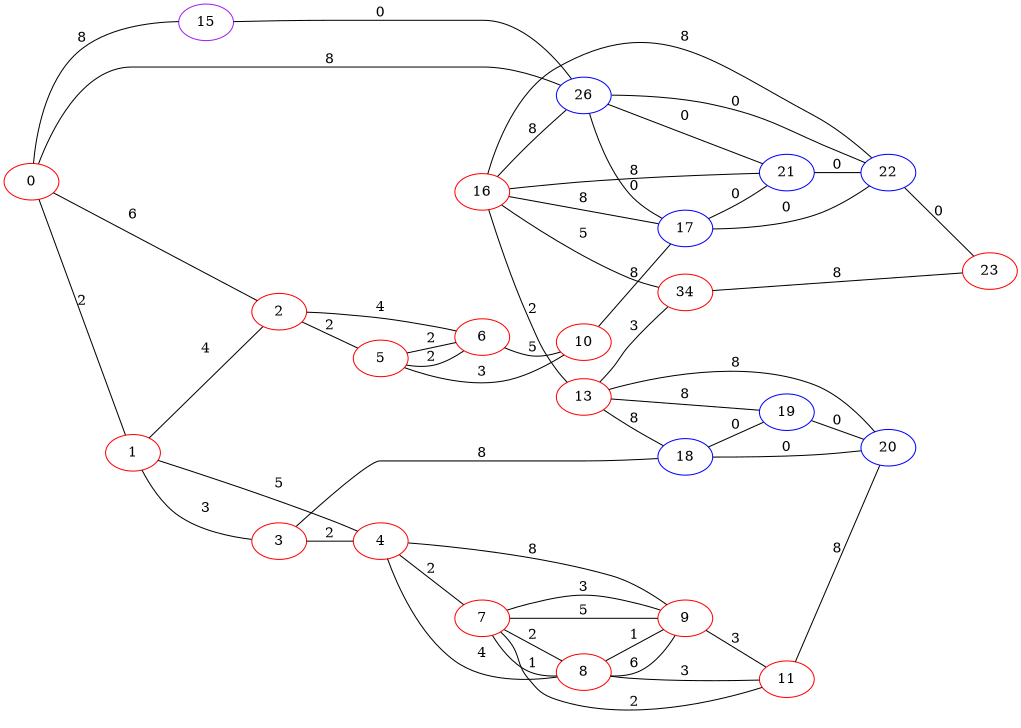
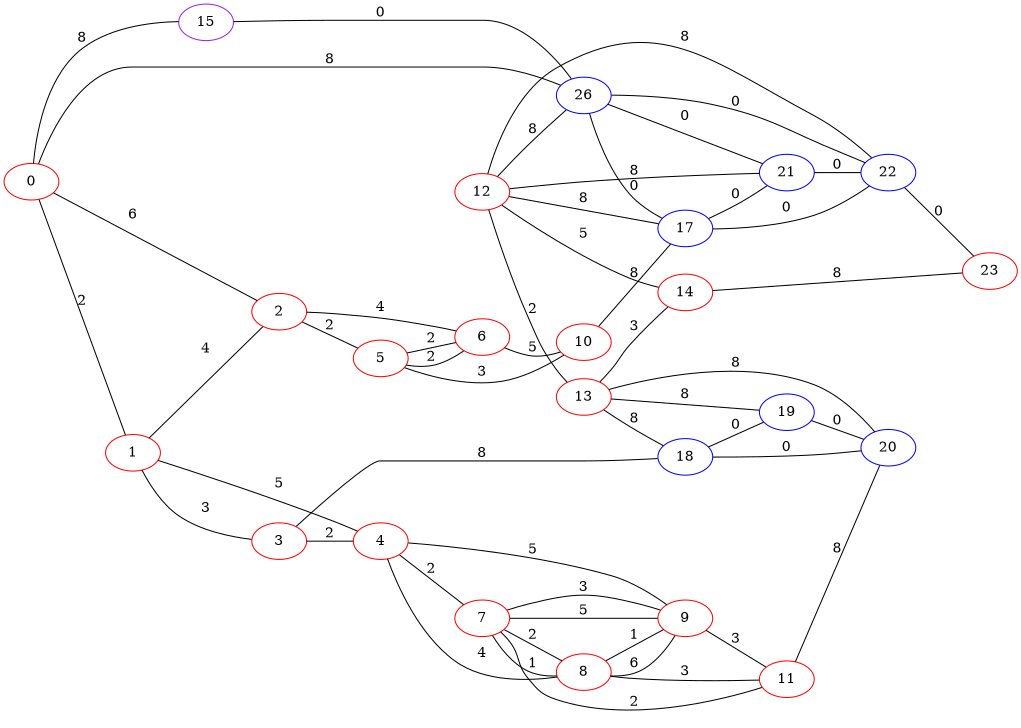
node "16": label "16" -> "12"
node "34": label "34" -> "14"
edge "4" -- "9": label "8" -> "5"
